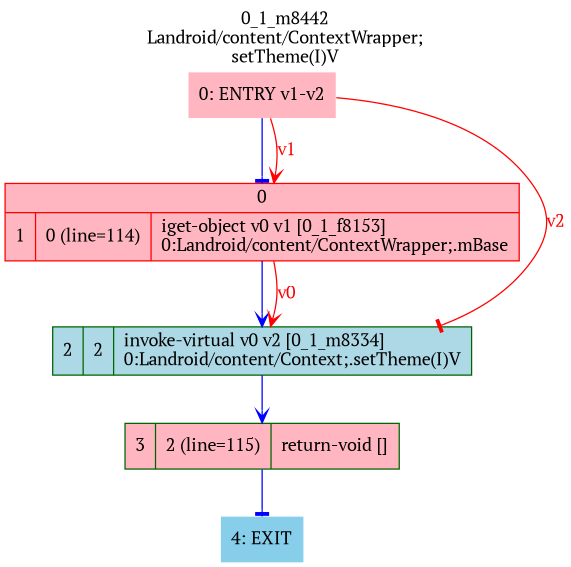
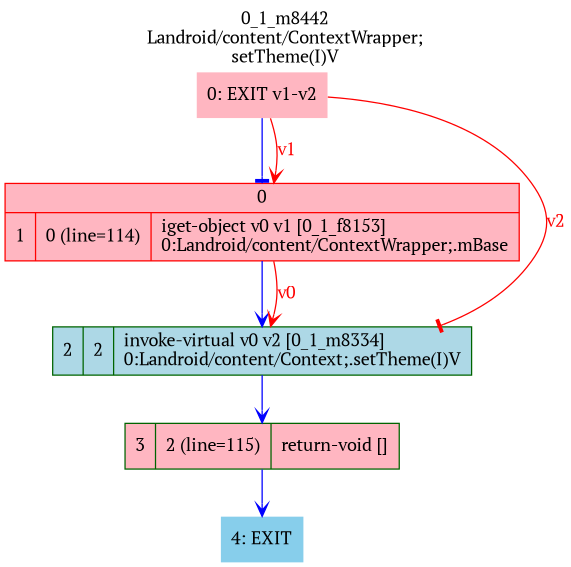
node "0: ENTRY v1-v2": label "0: ENTRY v1-v2" -> "0: EXIT v1-v2"
edge "3" -> "4: EXIT": arrowhead tee -> vee
